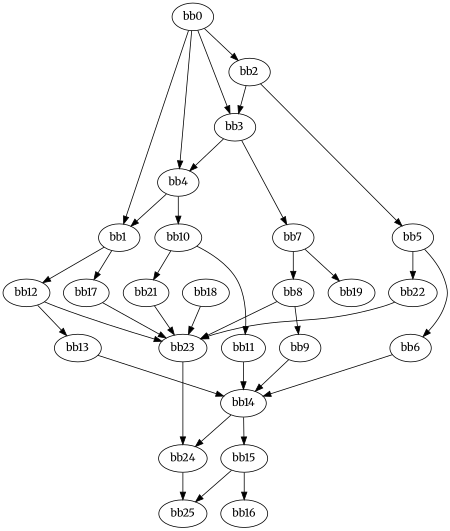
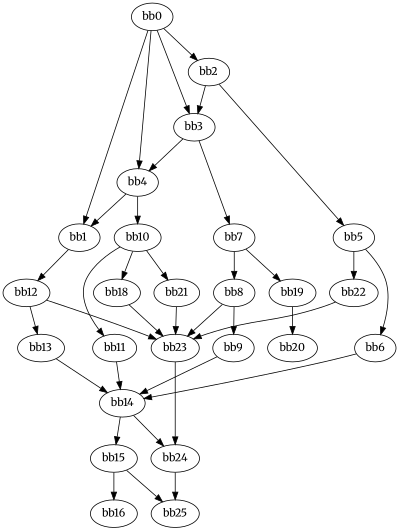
edge "bb10" -> "bb18": added
node "bb17": removed
node "bb20": added
